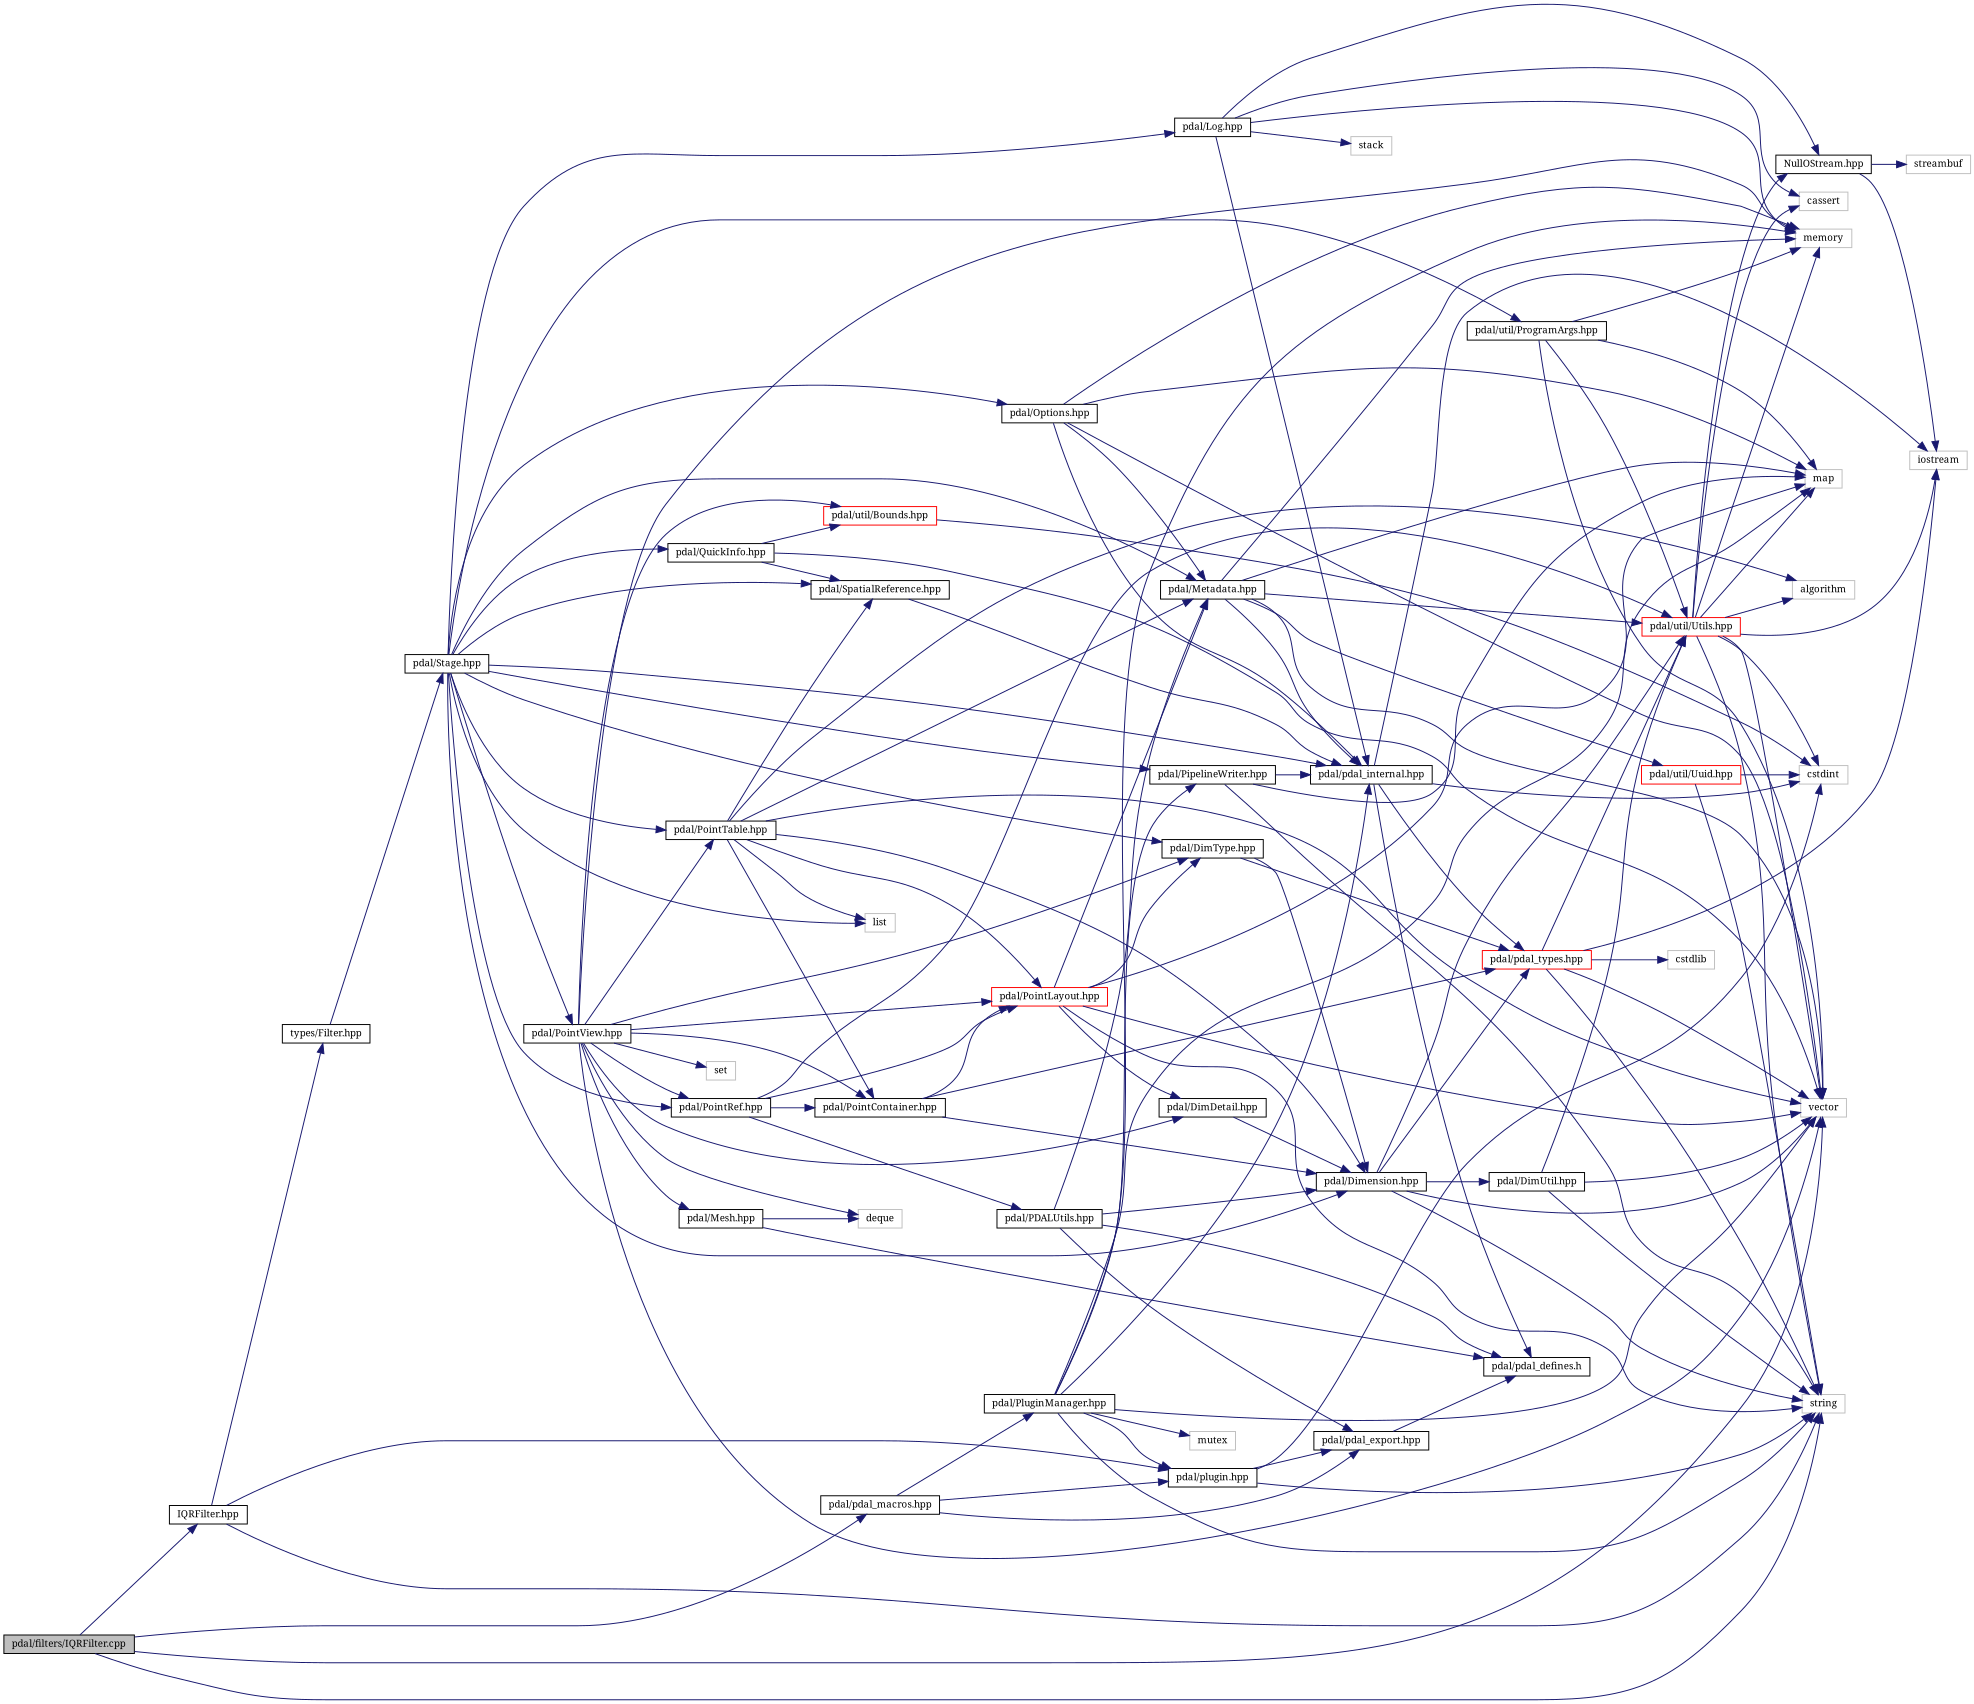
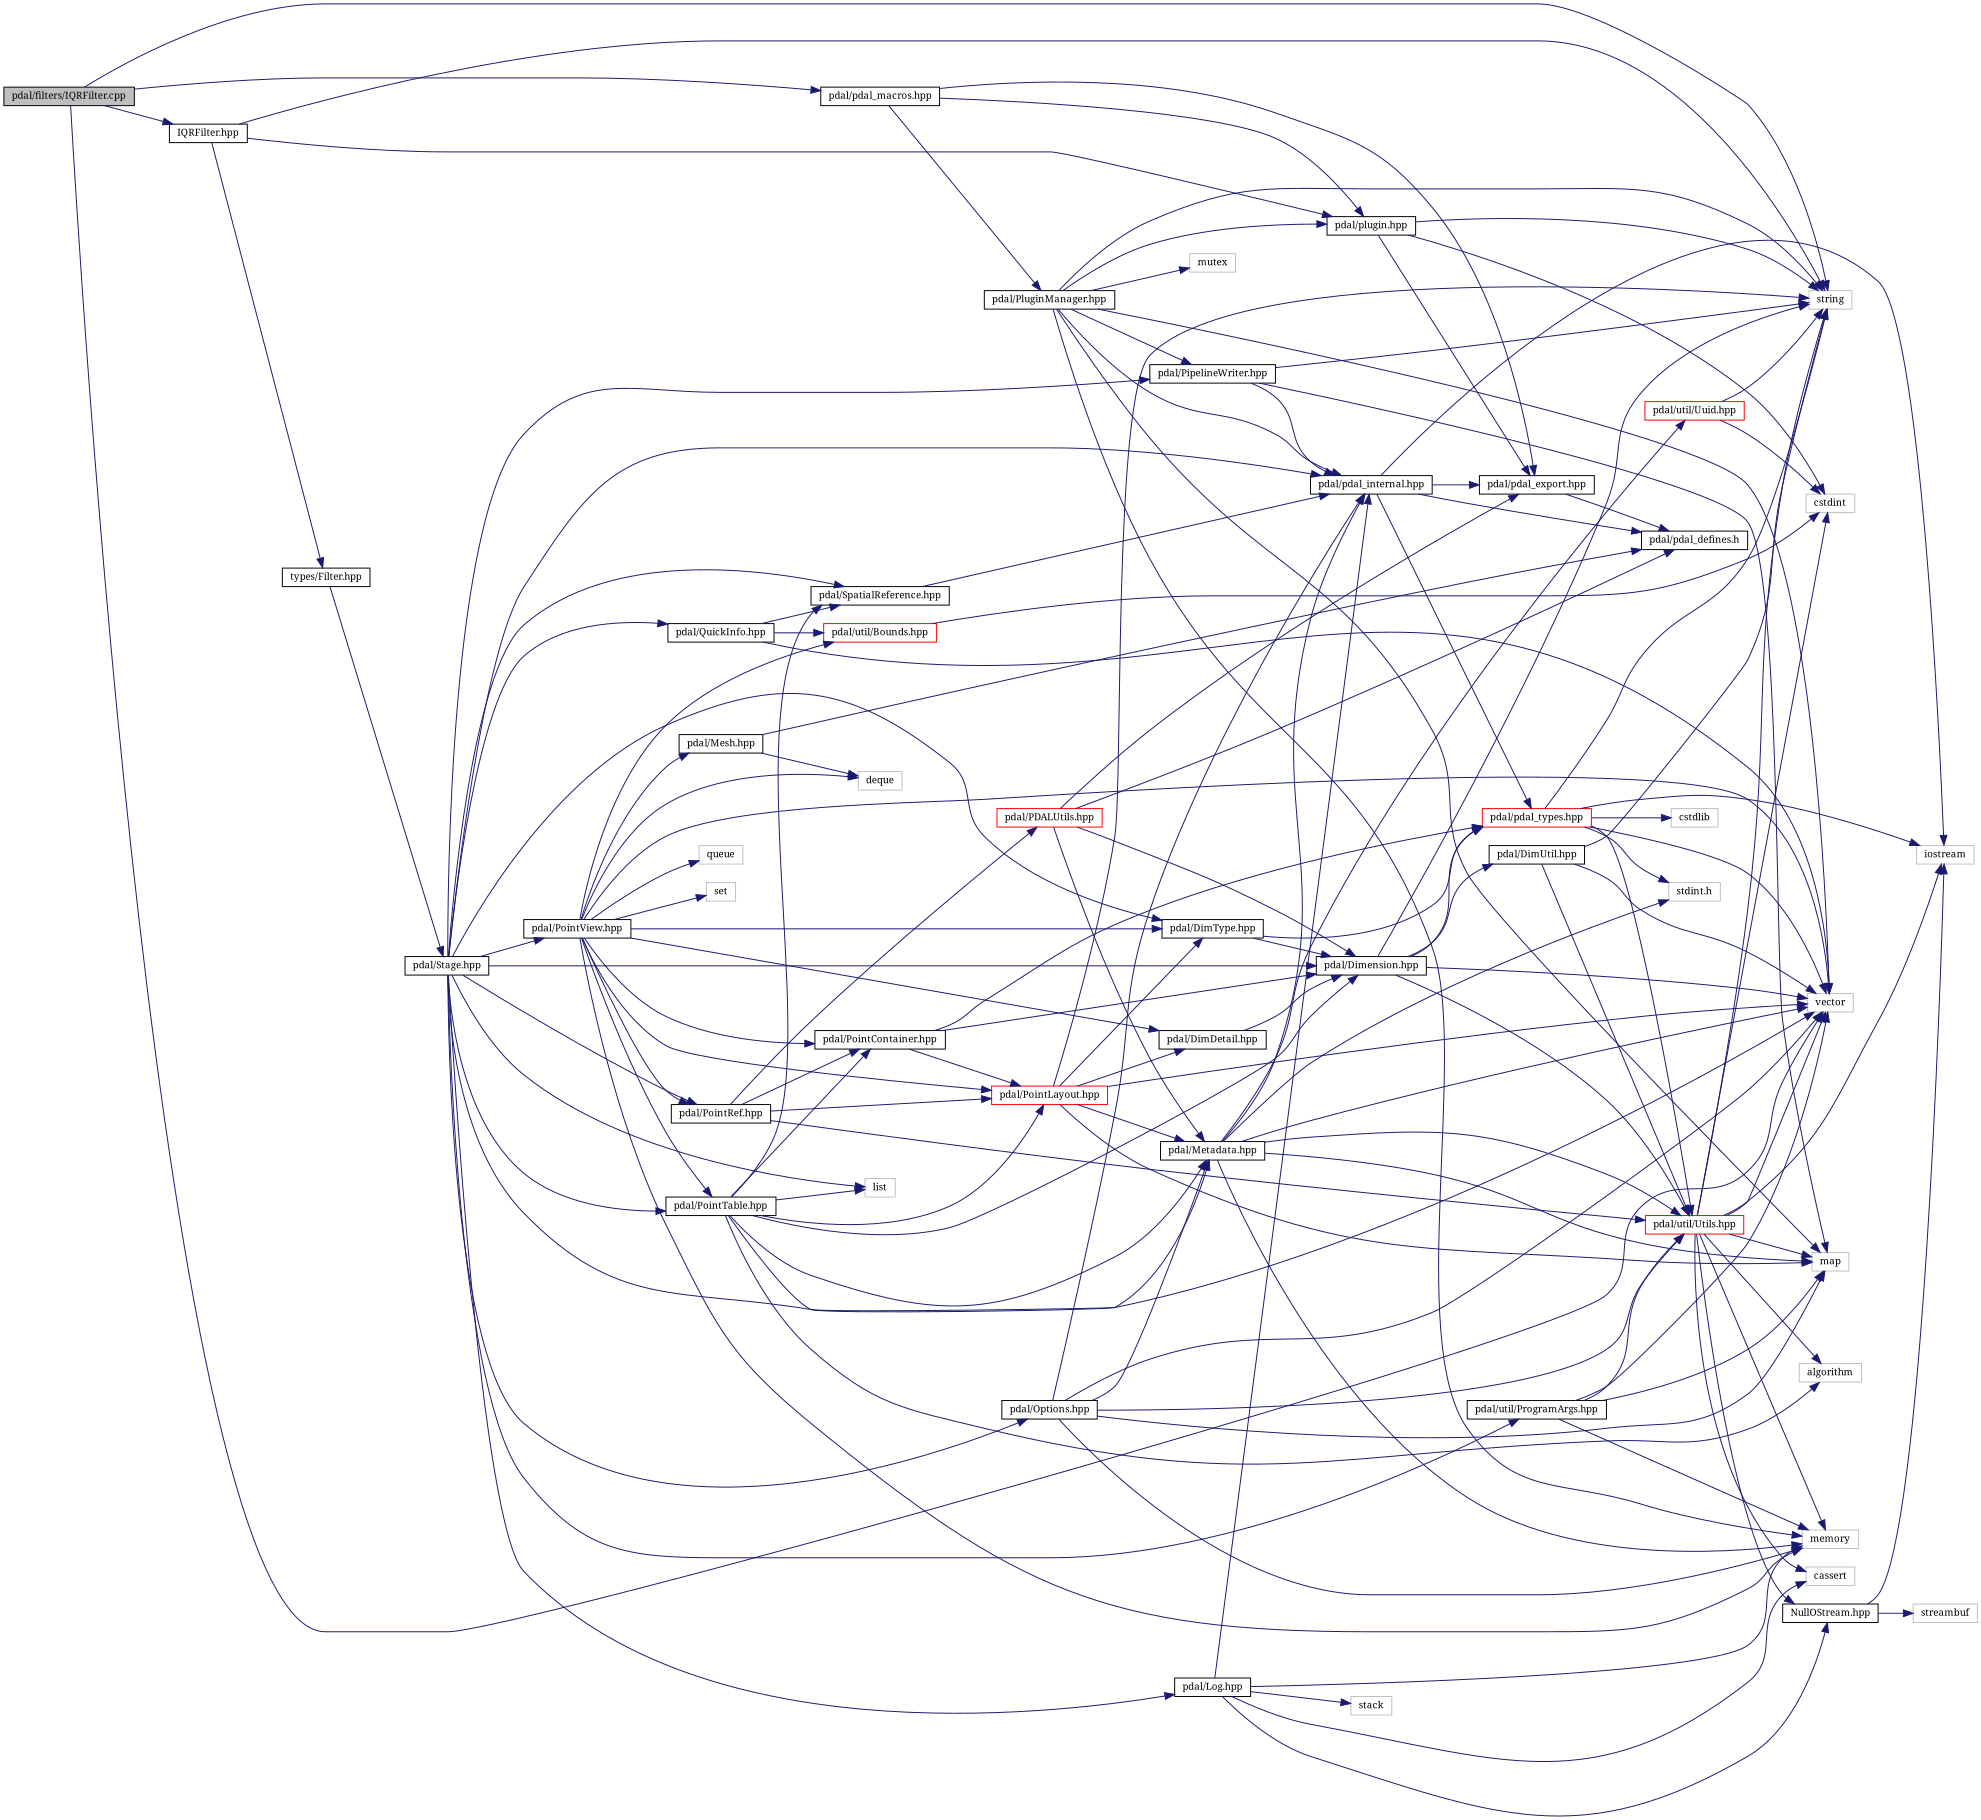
edge "pdal/pdal_internal.hpp" -> "cstdint": now "pdal/pdal_internal.hpp" -> "pdal/pdal_export.hpp"
node "queue": added
node "stdint.h": added
node "pdal/PDALUtils.hpp": color black -> red
edge "pdal/Options.hpp" -> "pdal/util/Utils.hpp": added
